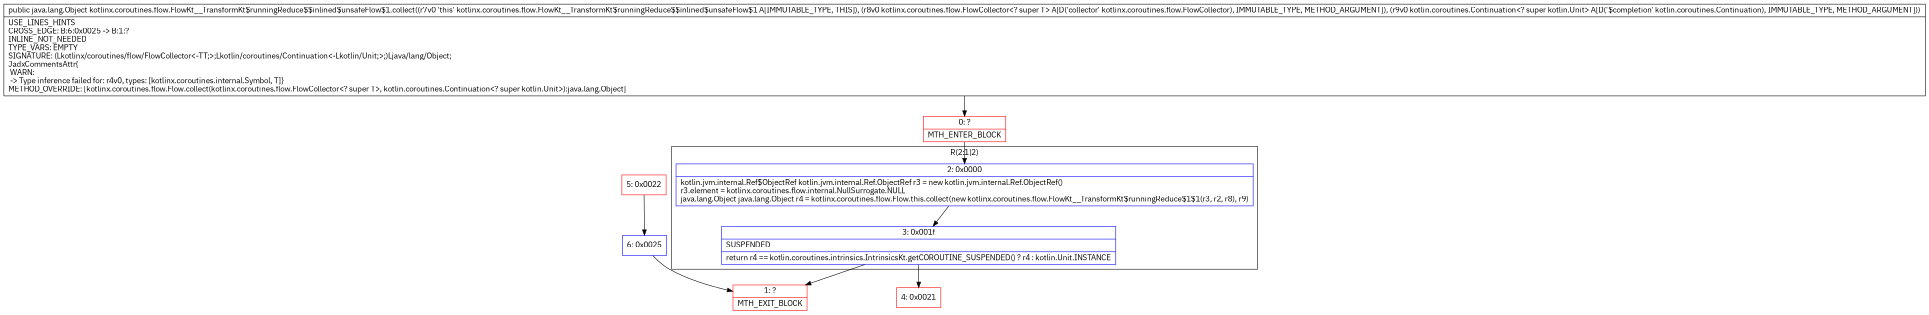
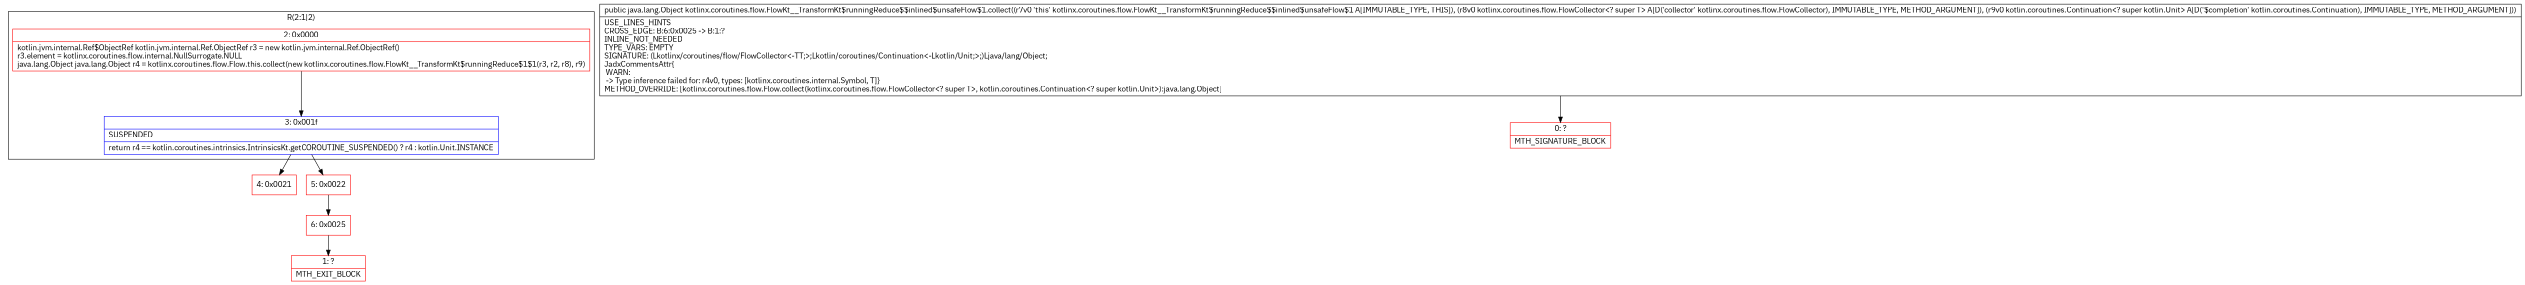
node "0: ?": text "MTH_ENTER_BLOCK" -> "MTH_SIGNATURE_BLOCK"
edge "0: ?" -> "2: 0x0000": removed
node "2: 0x0000": color blue -> red
node "6: 0x0025": color blue -> red
edge "3: 0x001f" -> "1: ?": now "3: 0x001f" -> "5: 0x0022"
